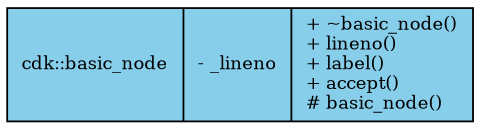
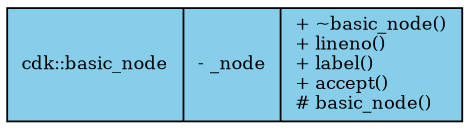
node "cdk::basic_node": text "- _lineno" -> "- _node"
